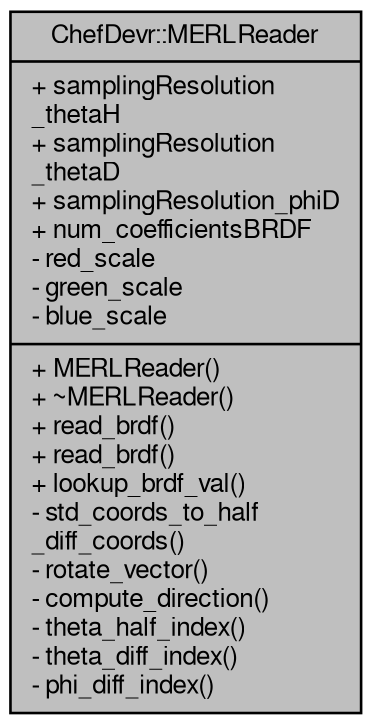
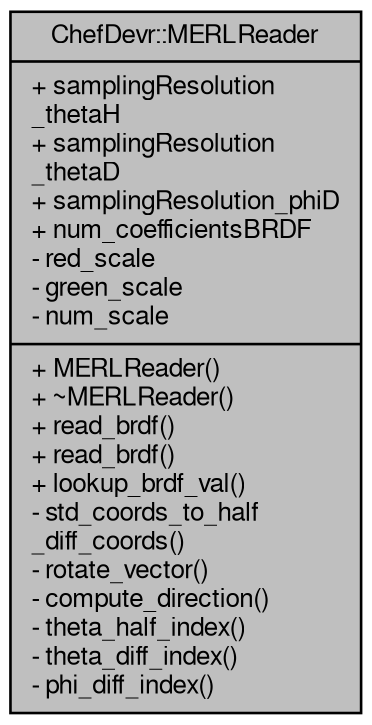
node "ChefDevr::MERLReader": text "- blue_scale" -> "- num_scale"
